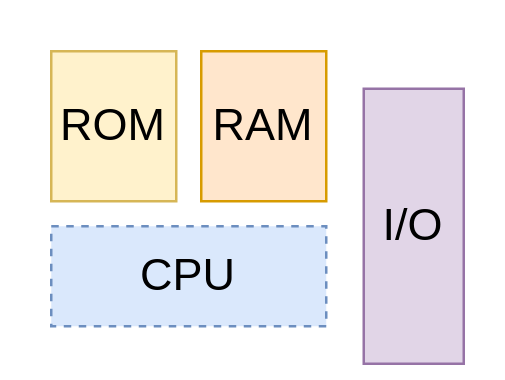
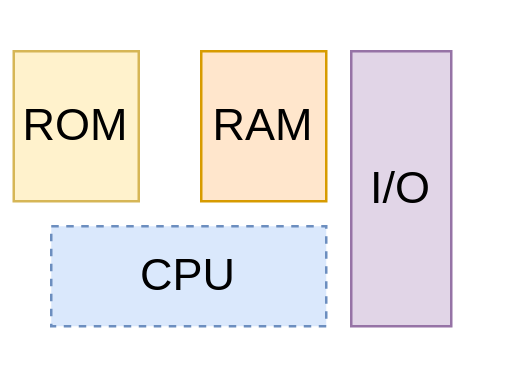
node "ROM": moved (114, 126) -> (76, 126)
node "I/O": moved (414, 226) -> (401, 189)
